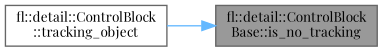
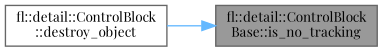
node "fl::detail::ControlBlock ::tracking_object": label "fl::detail::ControlBlock ::tracking_object" -> "fl::detail::ControlBlock ::destroy_object"
